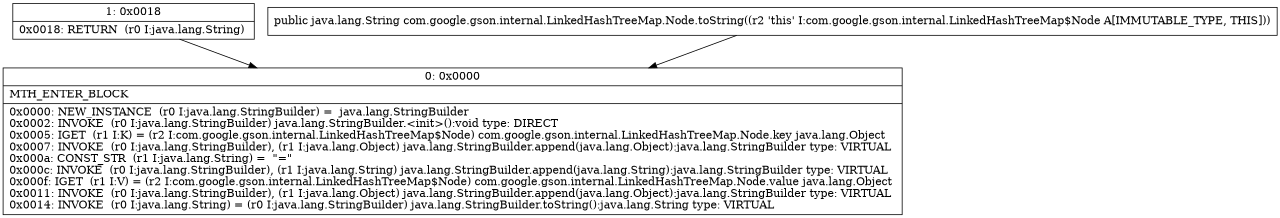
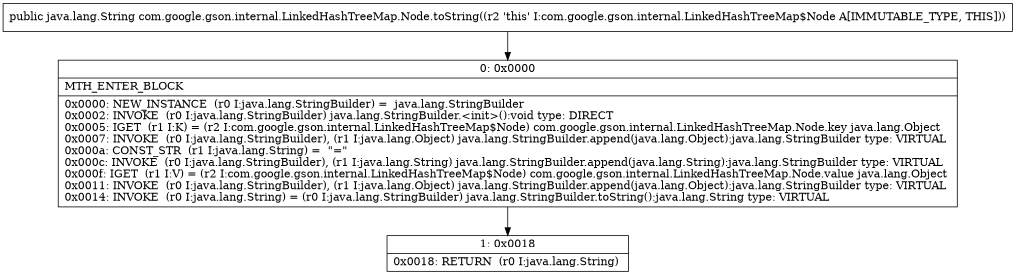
edge "1: 0x0018" -> "0: 0x0000": reversed
